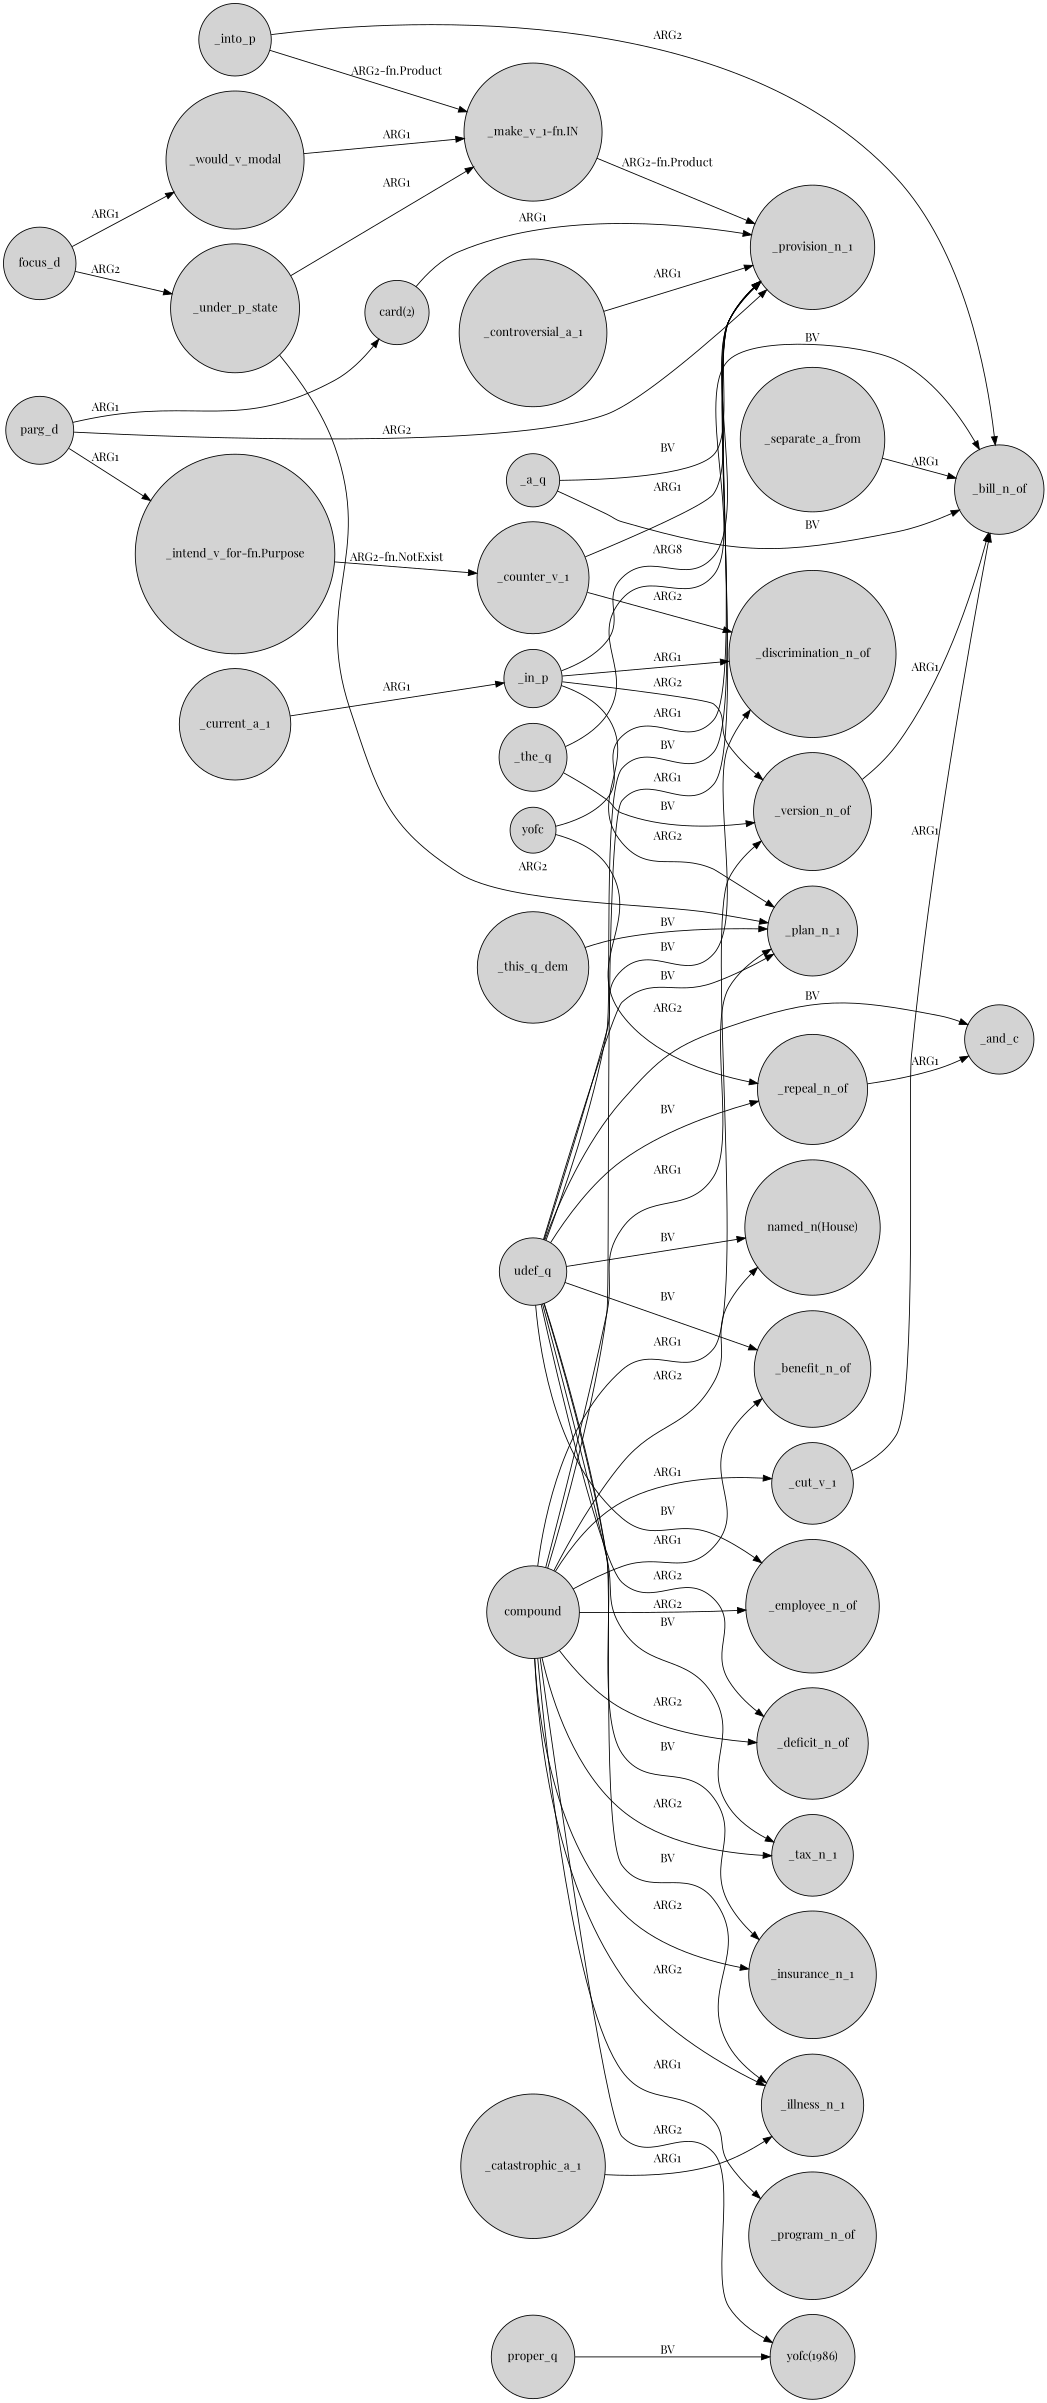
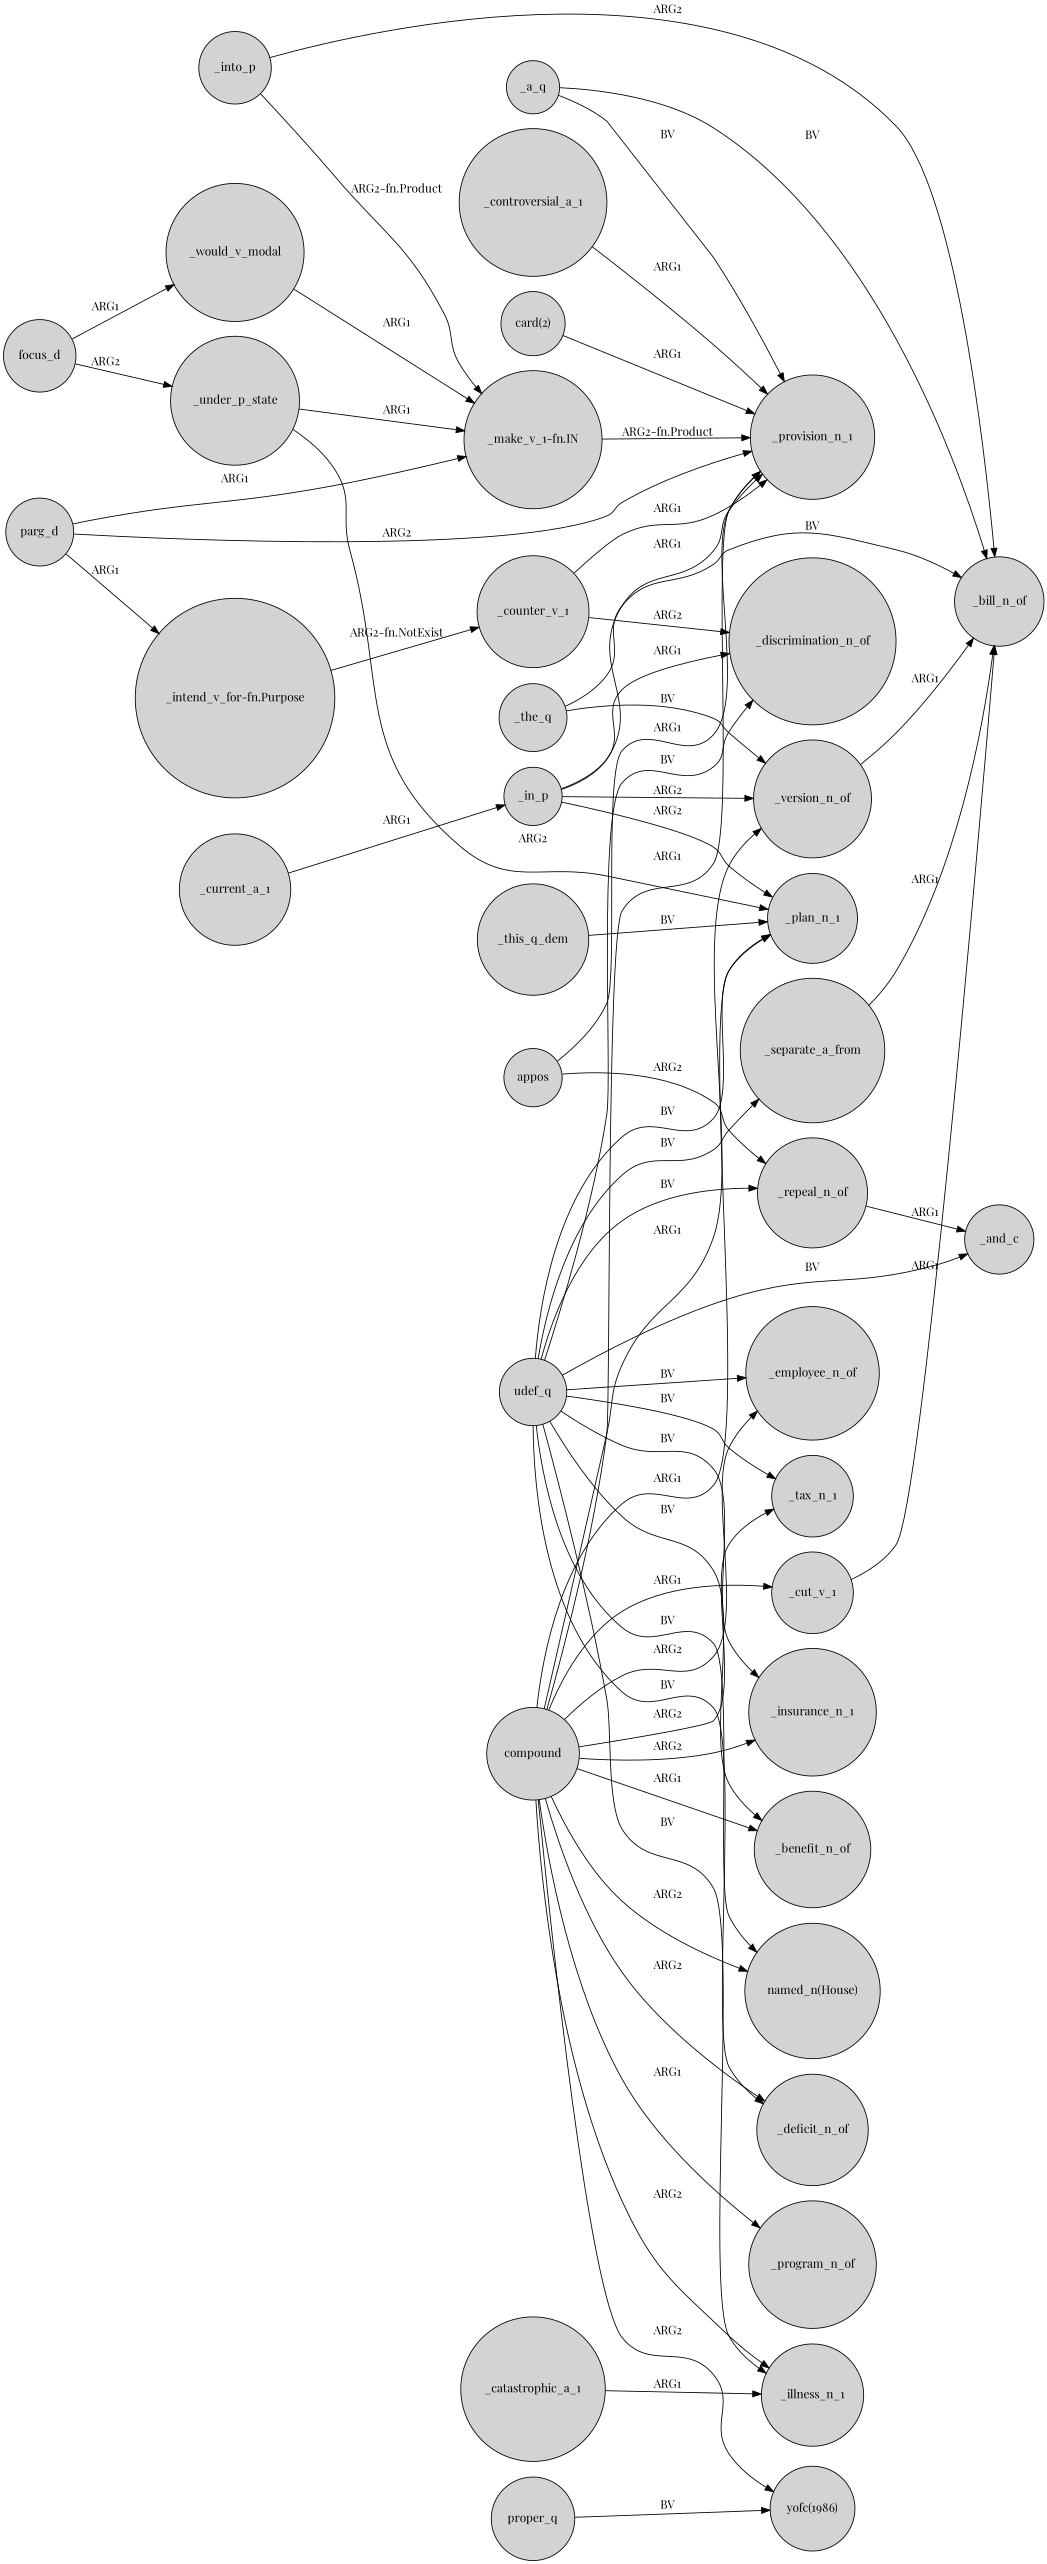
edge "parg_d" -> "card(2)": now "parg_d" -> "_make_v_1-fn.IN"
edge "_in_p" -> "_provision_n_1": label "ARG8" -> "ARG1"
edge "udef_q" -> "_provision_n_1": now "udef_q" -> "_separate_a_from"
node "yofc": label "yofc" -> "appos"
edge "udef_q" -> "_deficit_n_of": label "ARG2" -> "BV"
